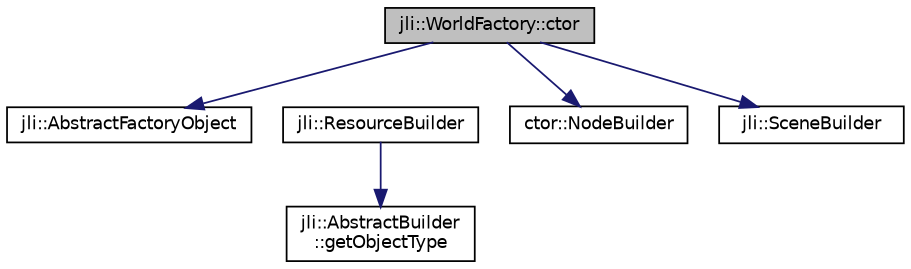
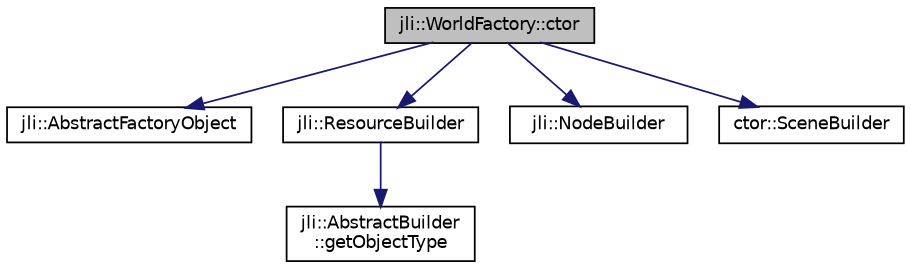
edge "jli::WorldFactory::ctor" -> "jli::ResourceBuilder": added
node "ctor::NodeBuilder": label "ctor::NodeBuilder" -> "jli::NodeBuilder"
node "jli::SceneBuilder": label "jli::SceneBuilder" -> "ctor::SceneBuilder"
